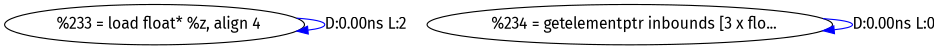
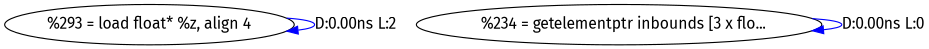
node "%233 = load float* %z, align 4": label "%233 = load float* %z, align 4" -> "%293 = load float* %z, align 4"
